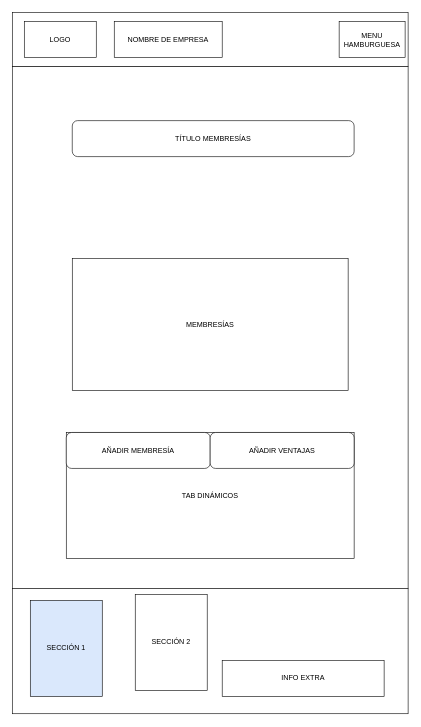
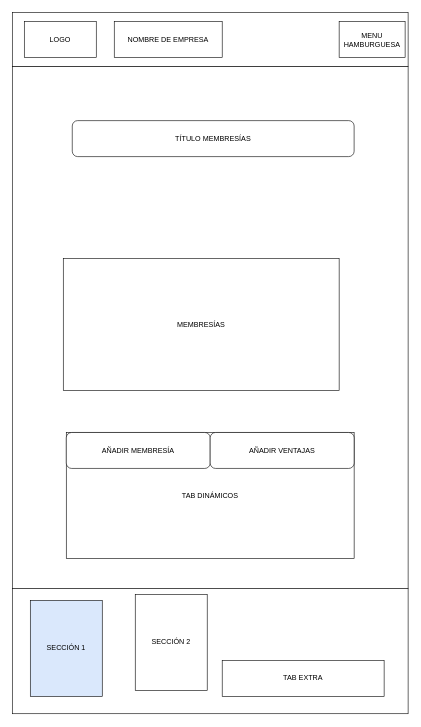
node "MEMBRESÍAS": moved (210, 324) -> (201, 324)
node "INFO EXTRA": label "INFO EXTRA" -> "TAB EXTRA"
